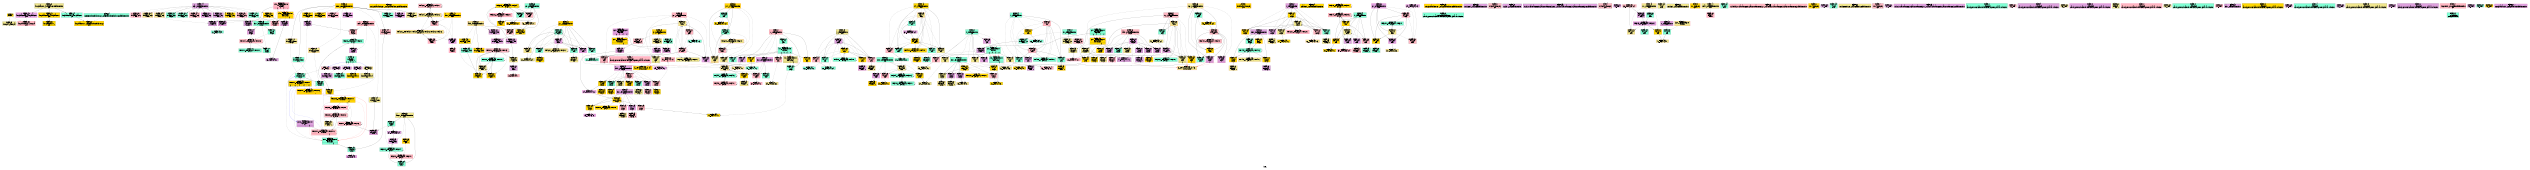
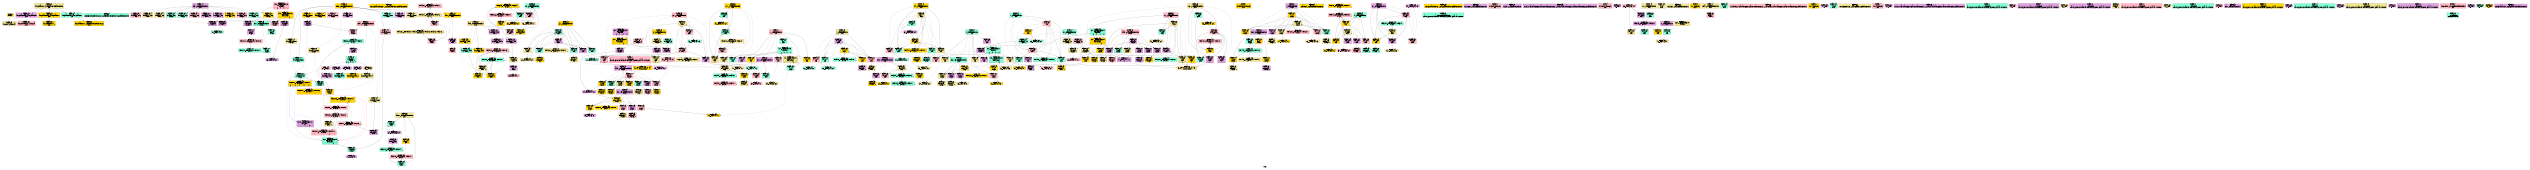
node "NodeID: 50": fillcolor aquamarine -> plum
